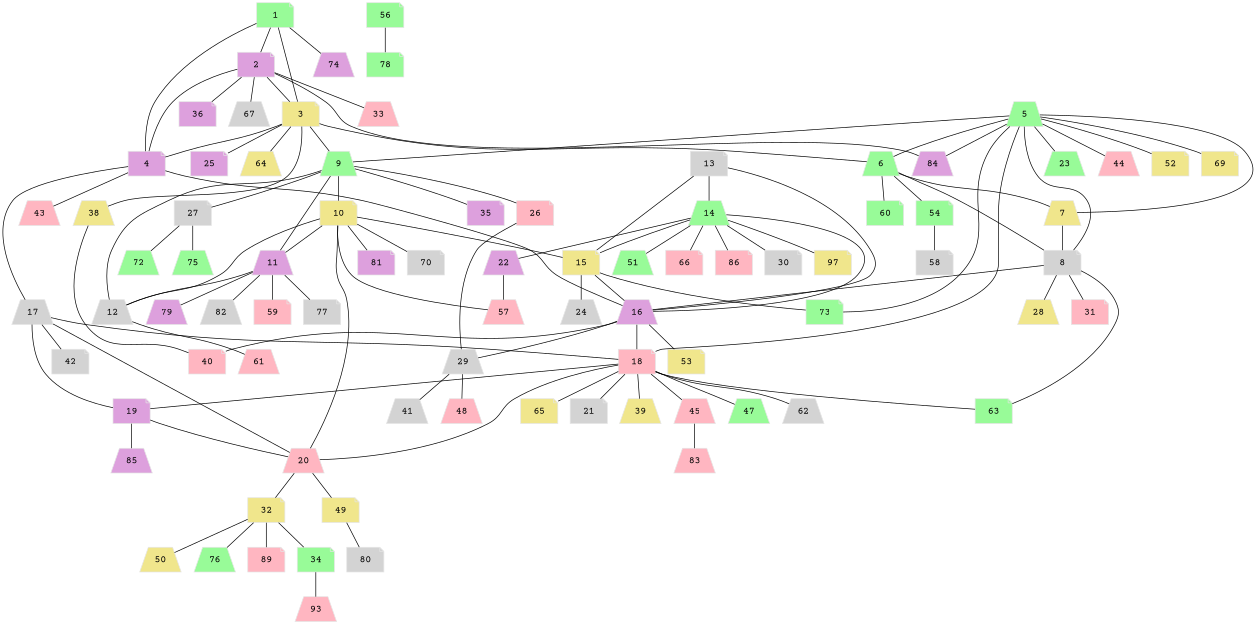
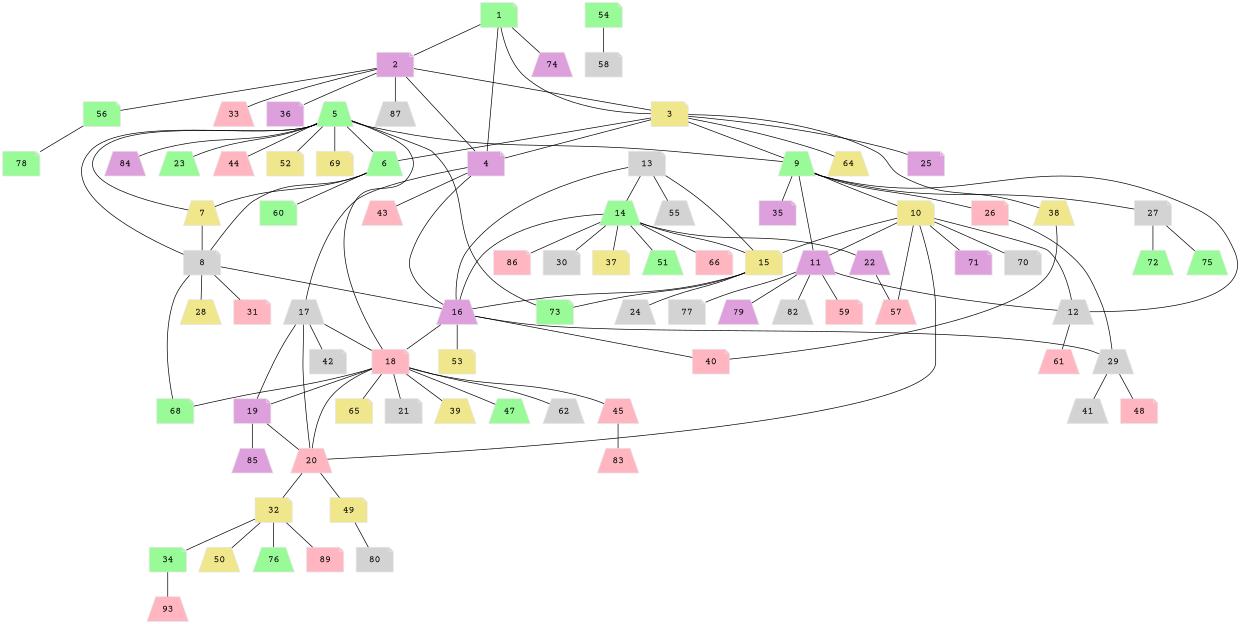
node "67": label "67" -> "87"
edge "2" -- "84": now "2" -- "56"
edge "6" -- "54": removed
node "55": added
node "81": label "81" -> "71"
node "97": label "97" -> "37"
node "48": shape trapezium -> note
node "63": label "63" -> "68"
